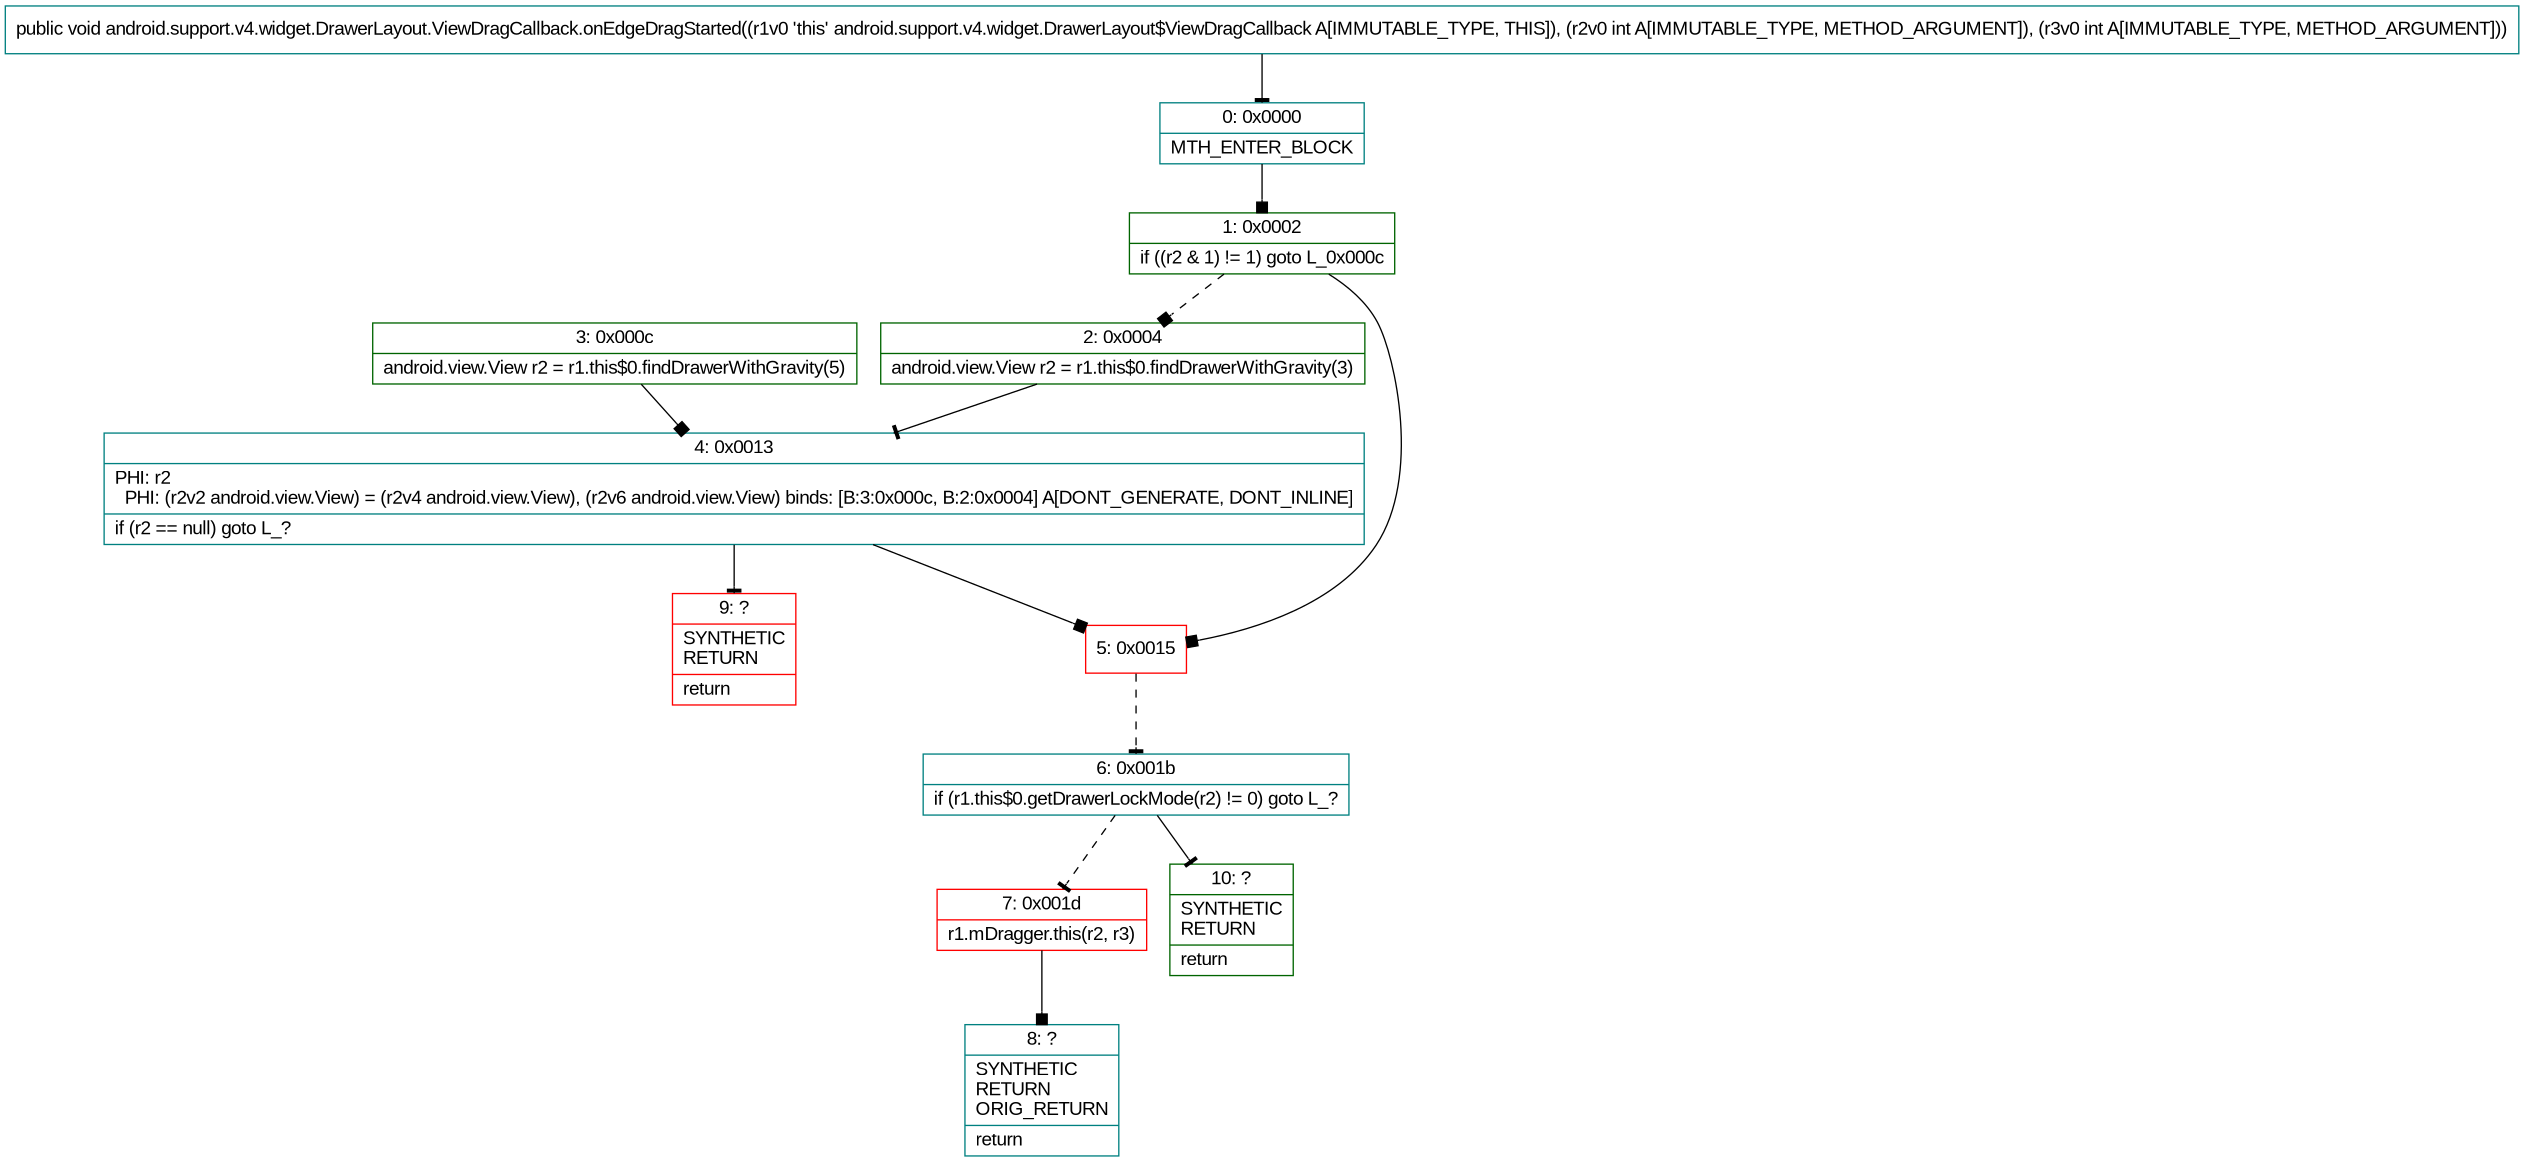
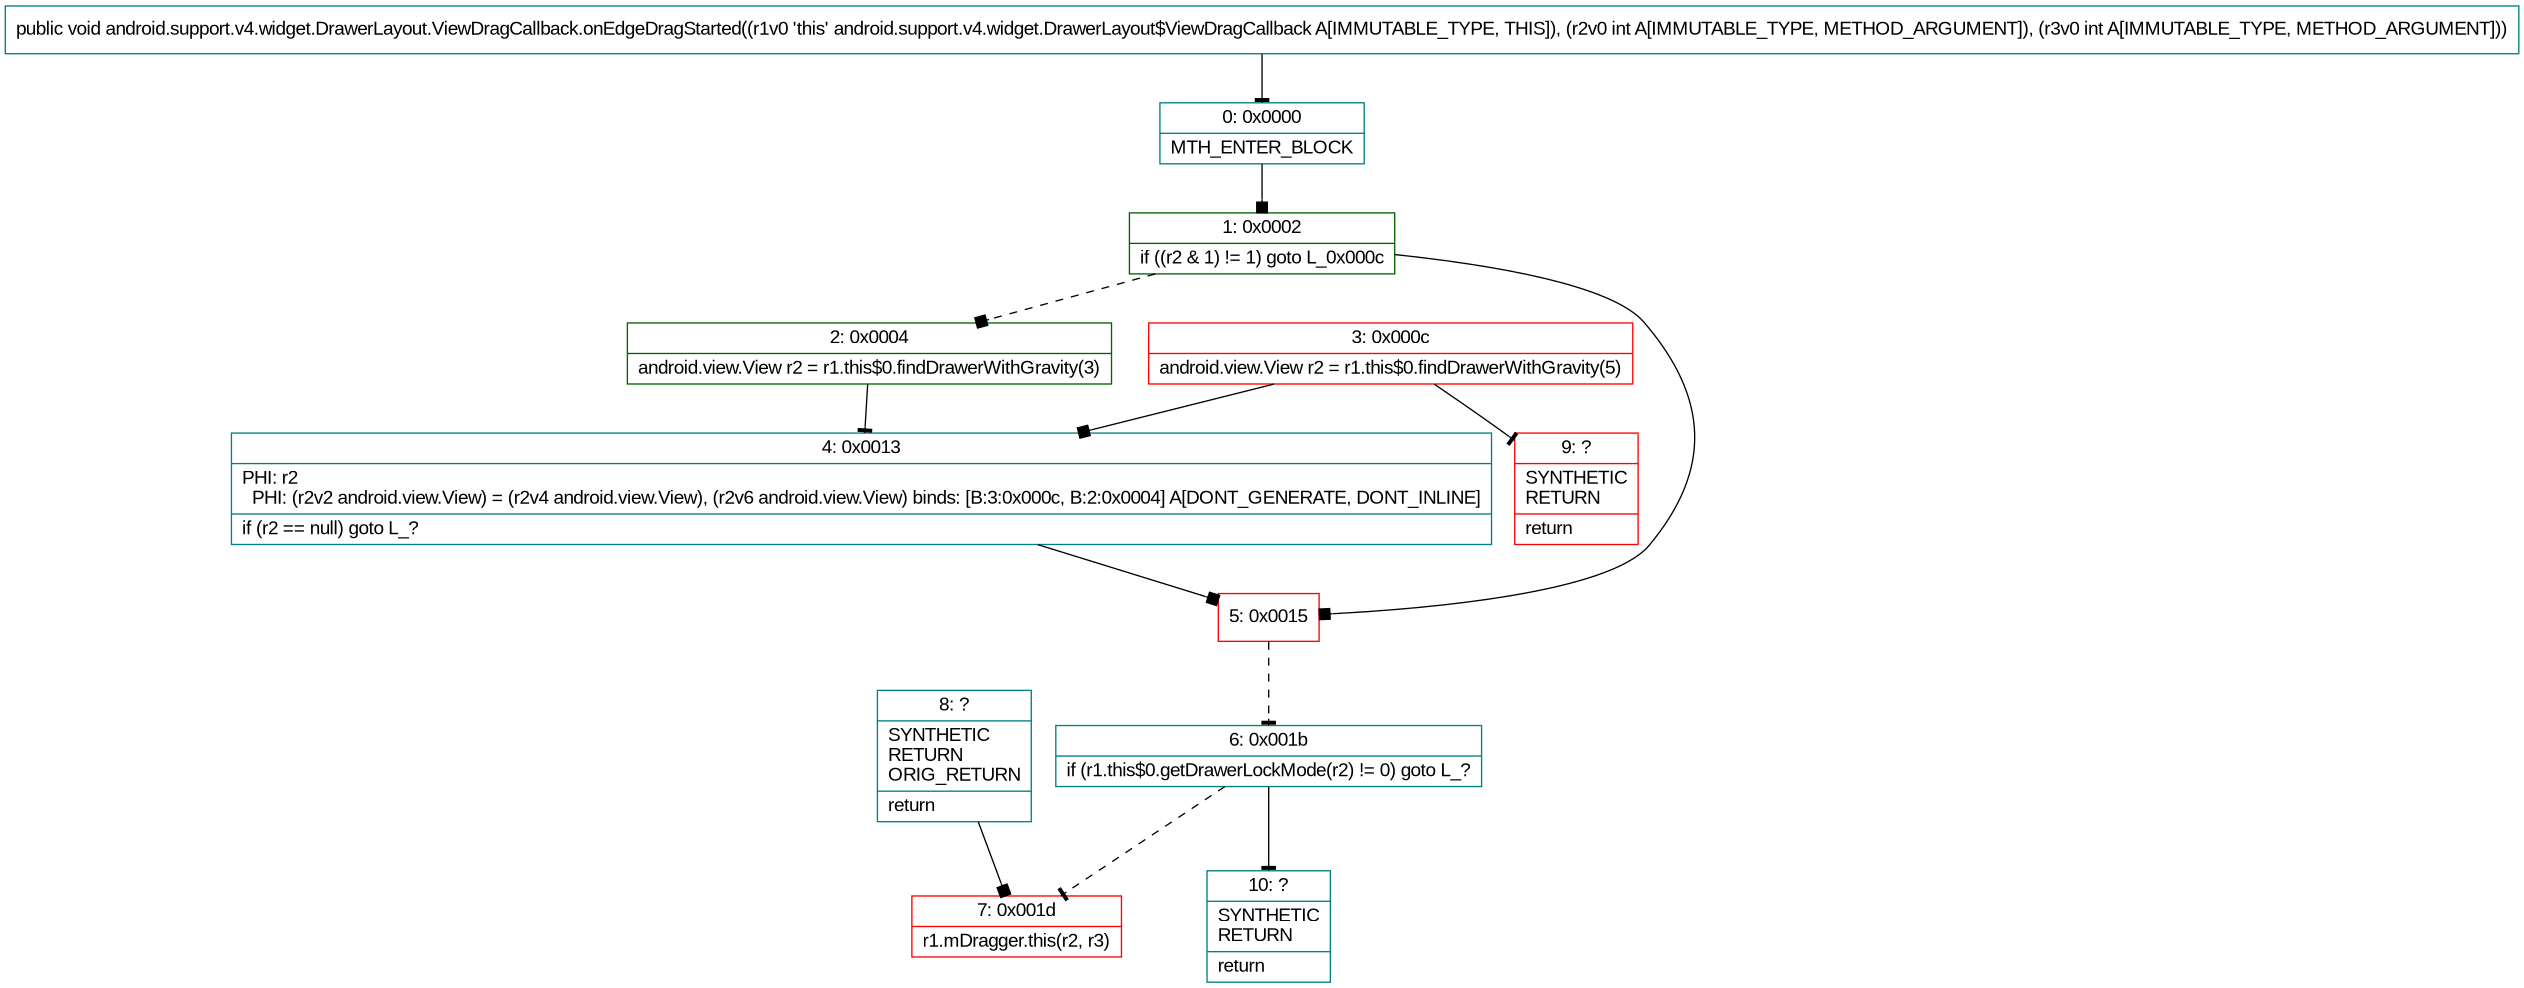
node "3: 0x000c": color darkgreen -> red
edge "4: 0x0013" -> "9: ?": now "3: 0x000c" -> "9: ?"
node "10: ?": color darkgreen -> teal
edge "7: 0x001d" -> "8: ?": reversed
